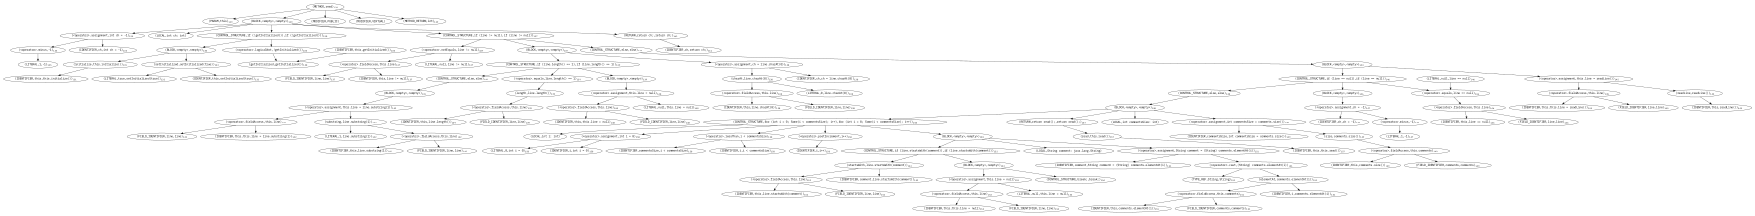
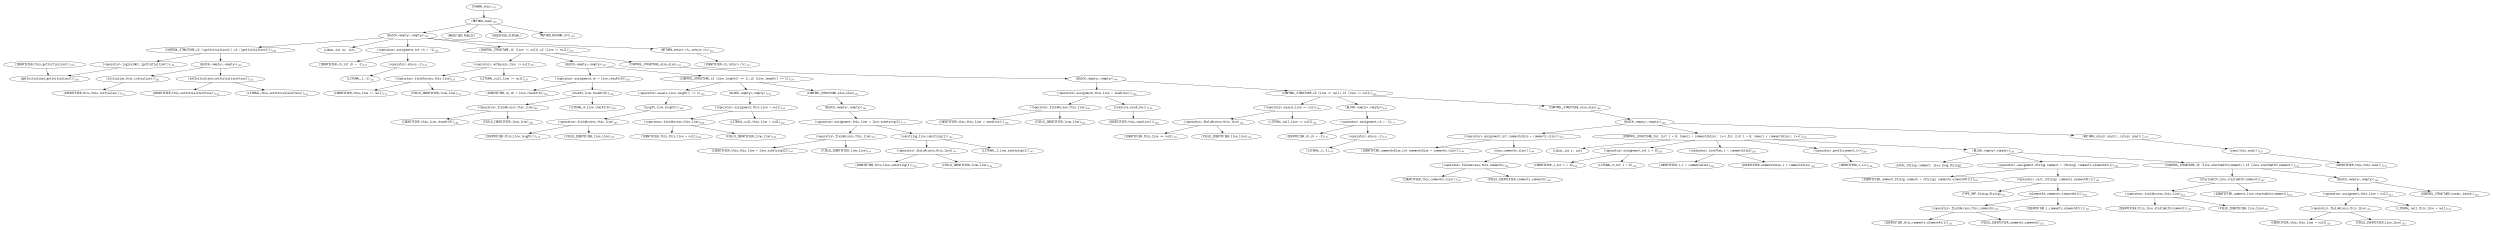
edge "(METHOD,read)" -> "(PARAM,this)": reversed
edge "(LITERAL,null,line == null)" -> "(<operator>.equals,line == null)": reversed
node "(LOCAL,int commentsSize: int)": removed
